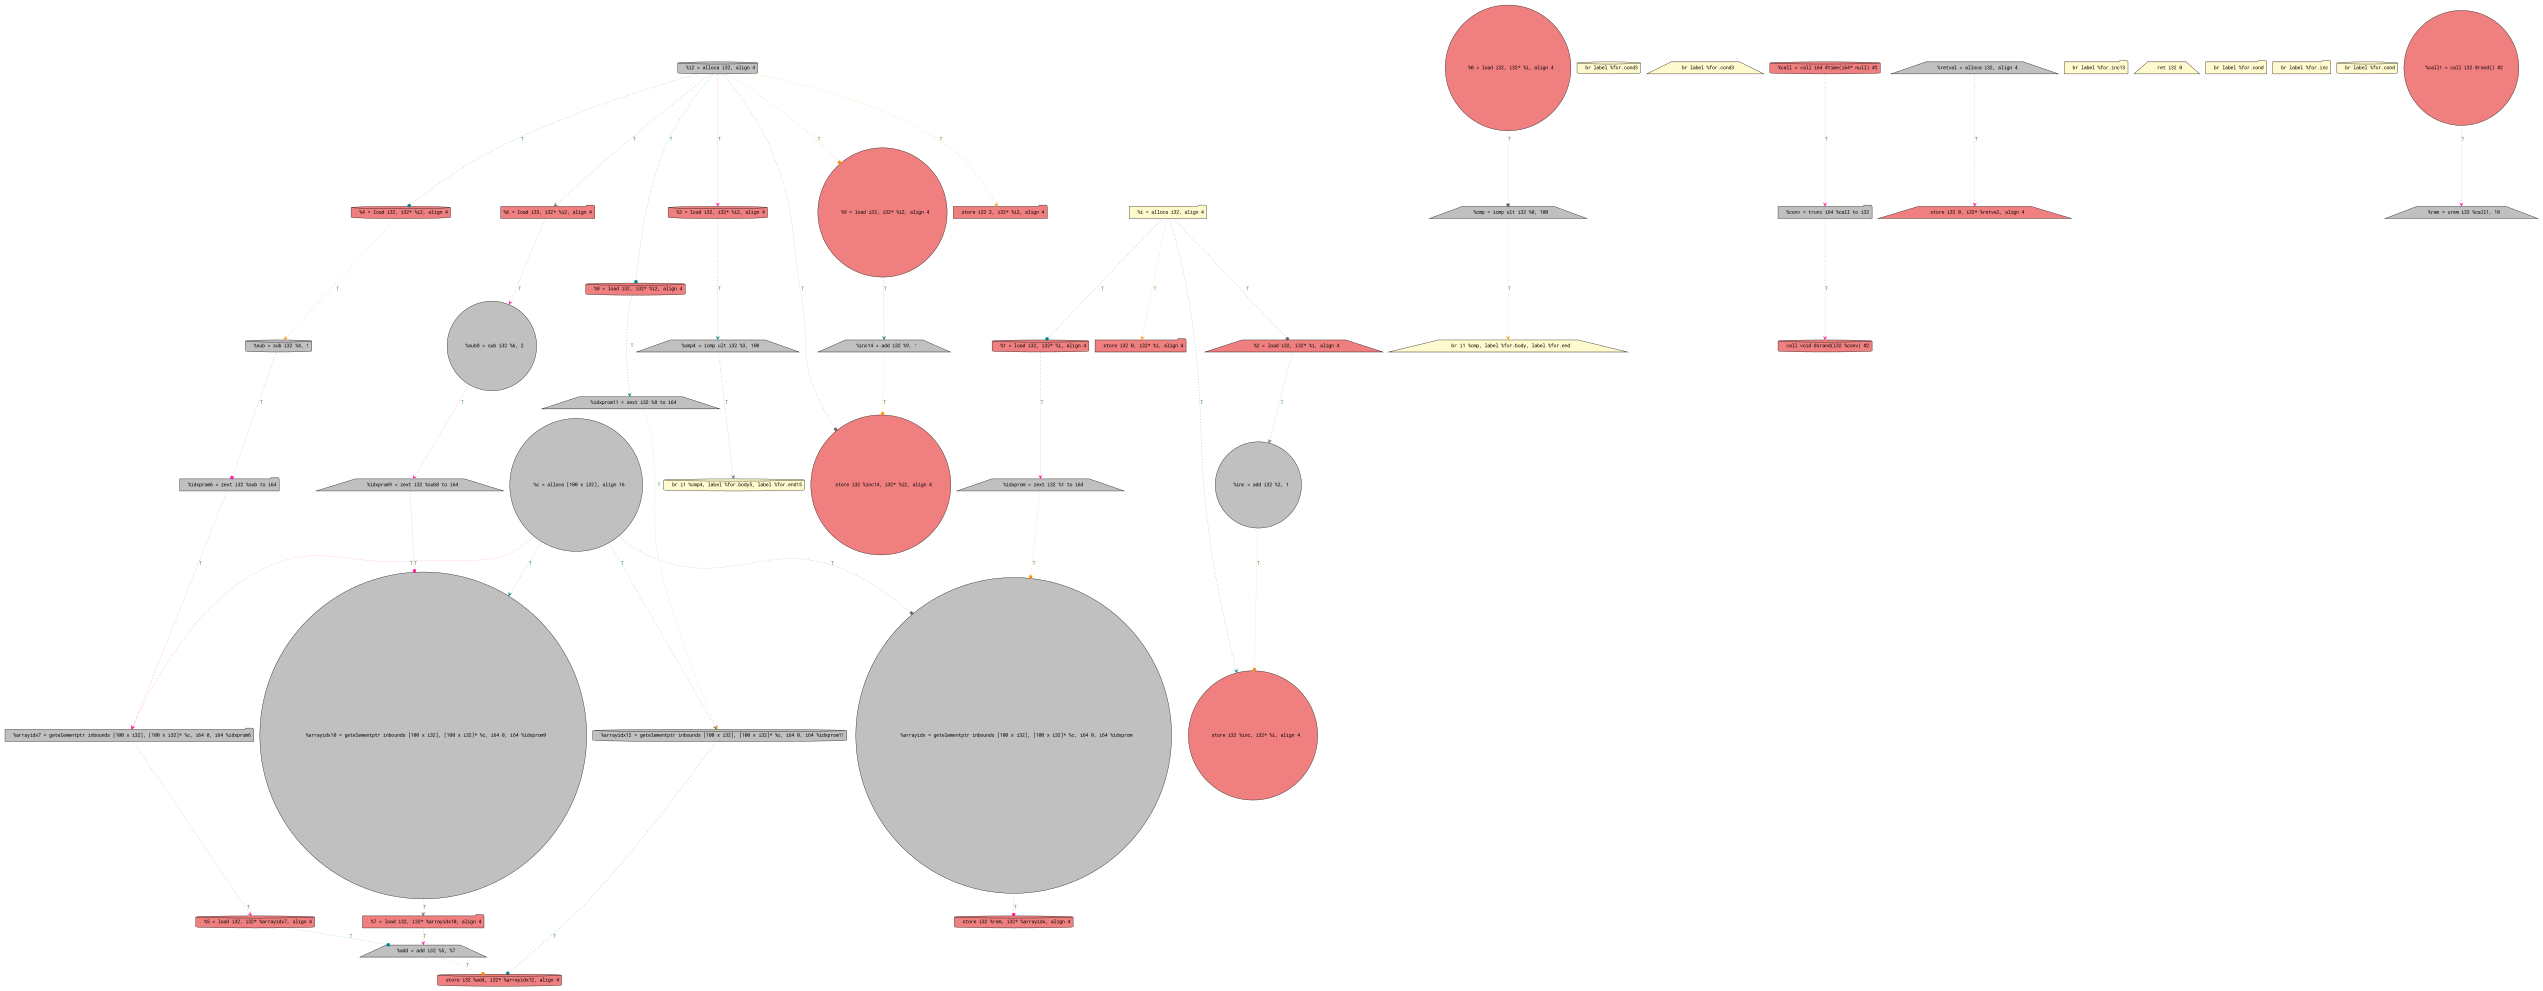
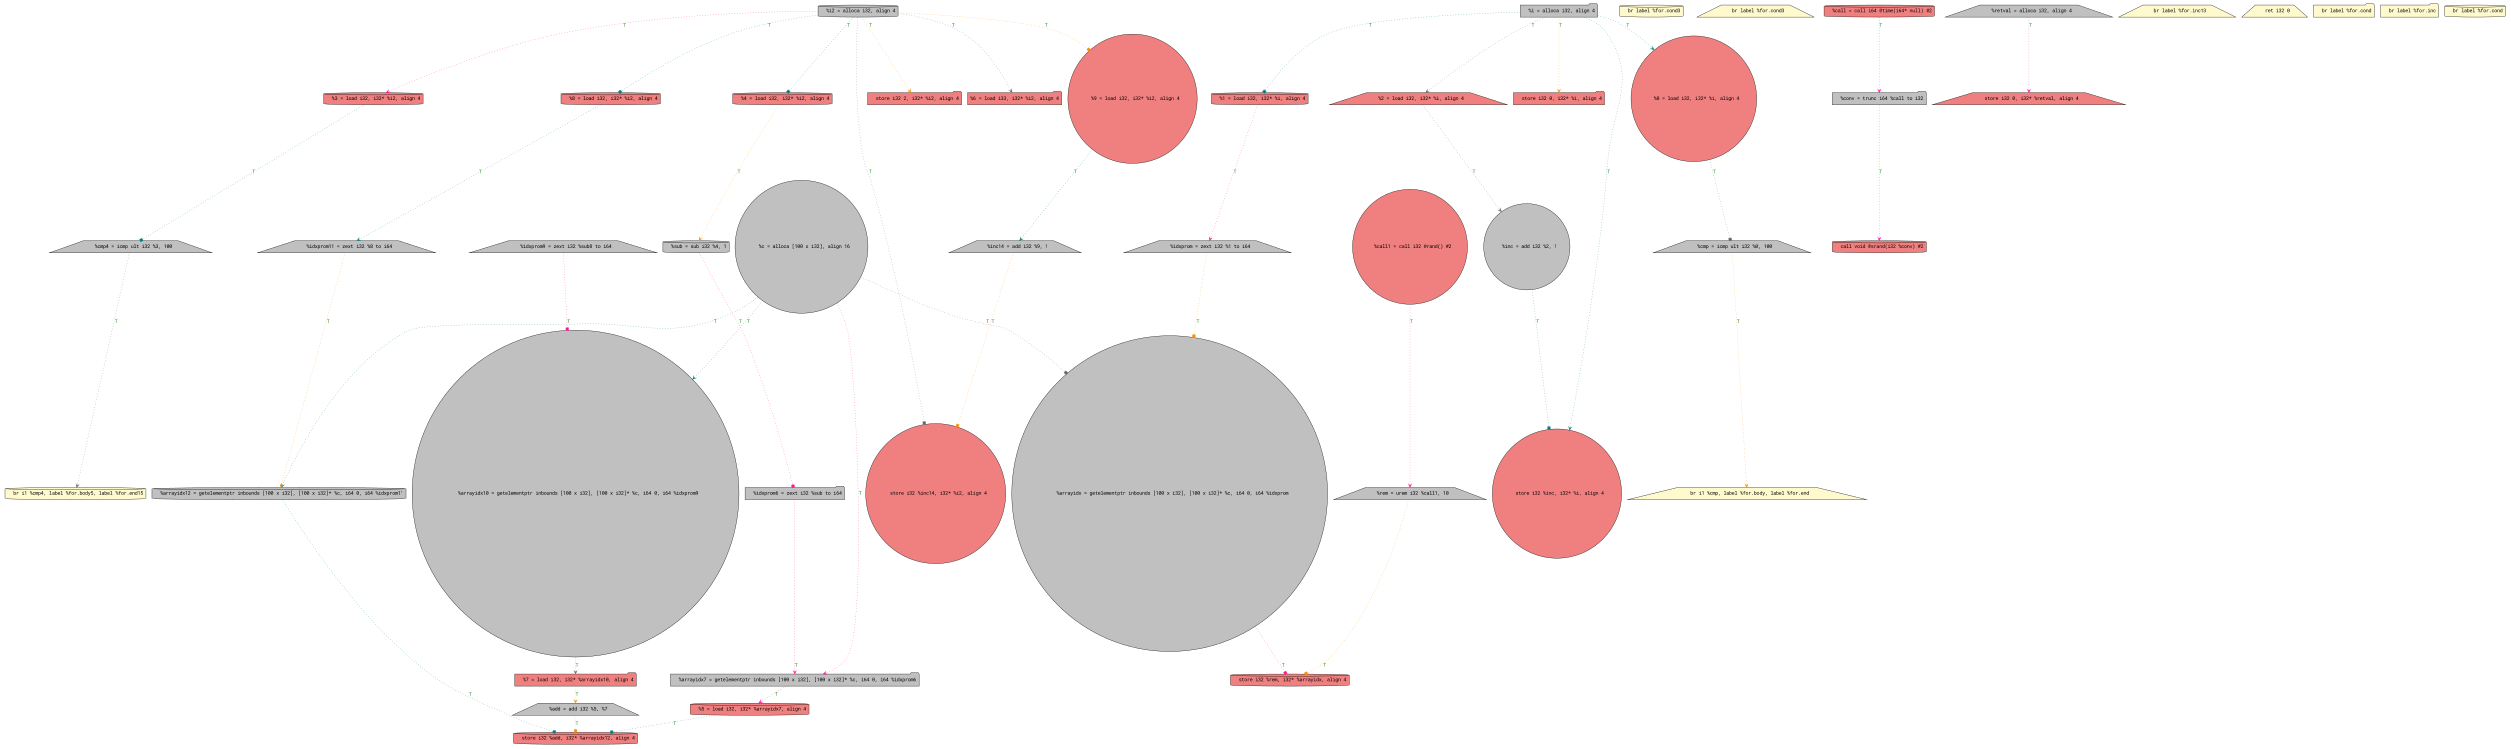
edge "%i = alloca i32, align 4" -> "%0 = load i32, i32* %i, align 4": added, label "T"
node "br label %for.inc13": shape folder -> trapezium
node "%i = alloca i32, align 4": fillcolor lemonchiffon -> grey
edge "%3 = load i32, i32* %i2, align 4" -> "%cmp4 = icmp ult i32 %3, 100": arrowhead vee -> box
edge "%i = alloca i32, align 4" -> "%2 = load i32, i32* %i, align 4": arrowhead box -> vee
node "%sub8 = sub i32 %6, 2": removed
edge "%rem = urem i32 %call1, 10" -> "store i32 %rem, i32* %arrayidx, align 4": added, label "T"
edge "%inc = add i32 %2, 1" -> "store i32 %inc, i32* %i, align 4": color darkorange -> teal
edge "%7 = load i32, i32* %arrayidx10, align 4" -> "%add = add i32 %5, %7": color deeppink -> darkorange
edge "%5 = load i32, i32* %arrayidx7, align 4" -> "%add = add i32 %5, %7": now "%5 = load i32, i32* %arrayidx7, align 4" -> "store i32 %add, i32* %arrayidx12, align 4"
